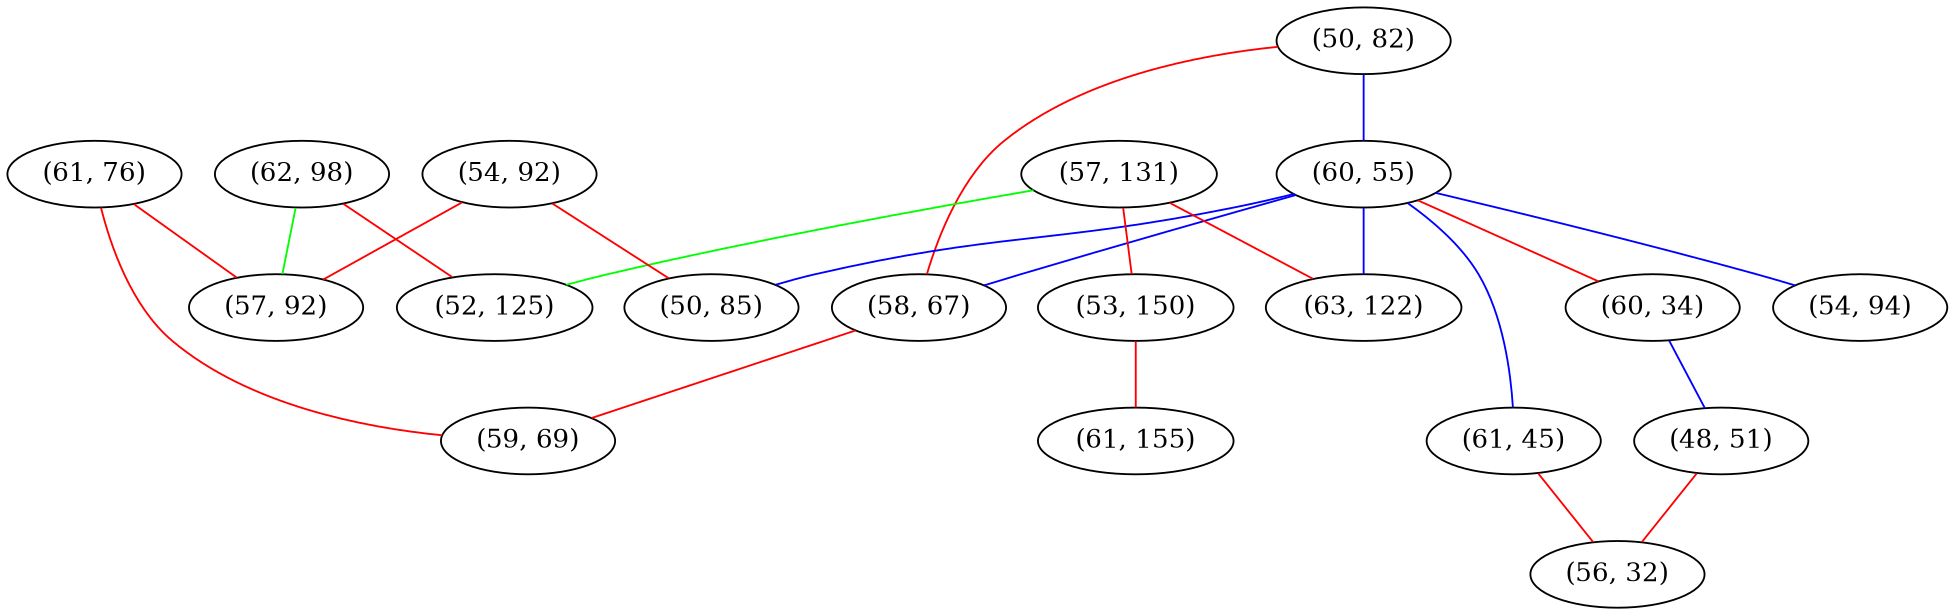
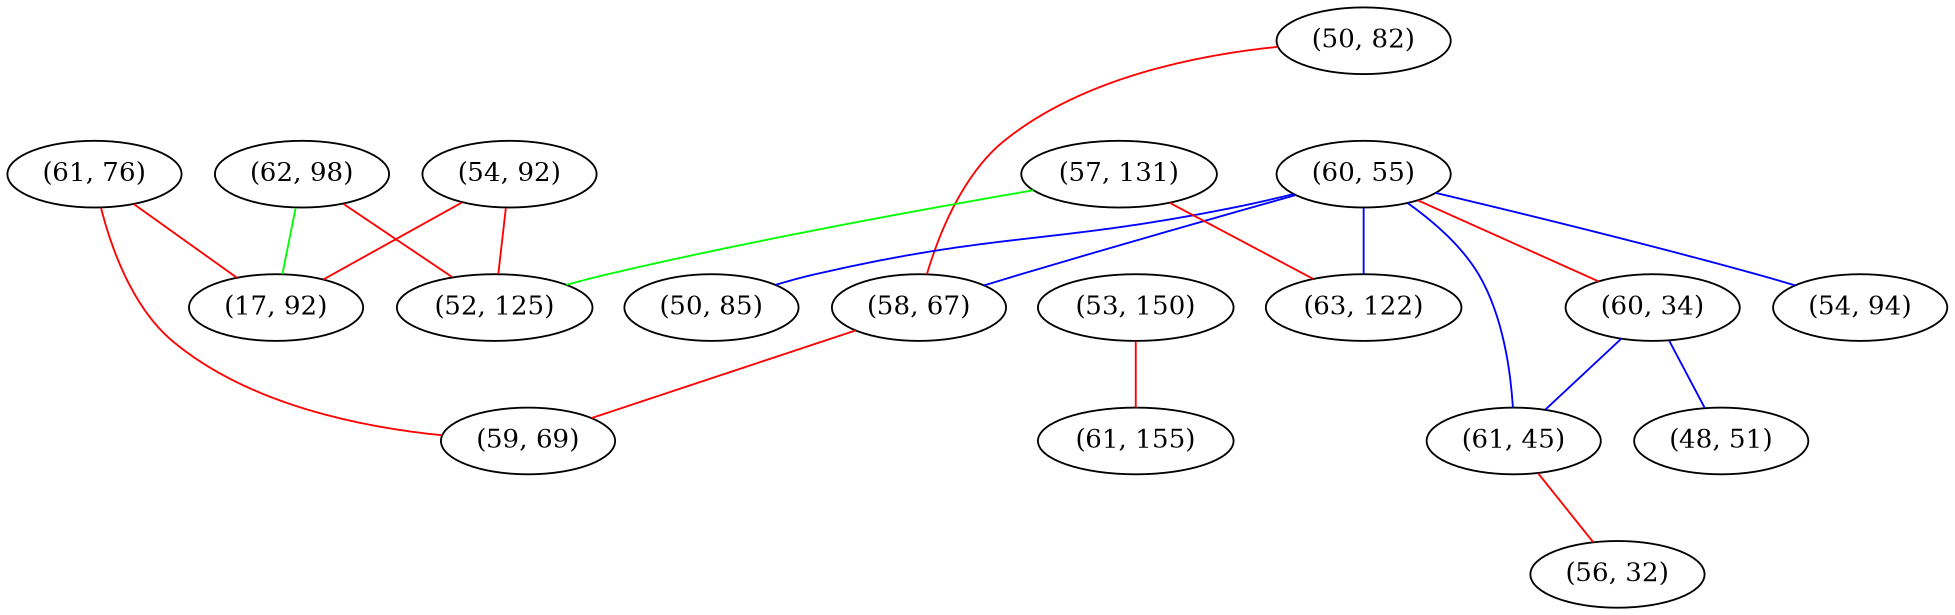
edge "(50, 82)" -- "(60, 55)": removed
edge "(54, 92)" -- "(50, 85)": now "(54, 92)" -- "(52, 125)"
edge "(57, 131)" -- "(53, 150)": removed
node "(57, 92)": label "(57, 92)" -> "(17, 92)"
edge "(60, 34)" -- "(61, 45)": added
edge "(48, 51)" -- "(56, 32)": removed
